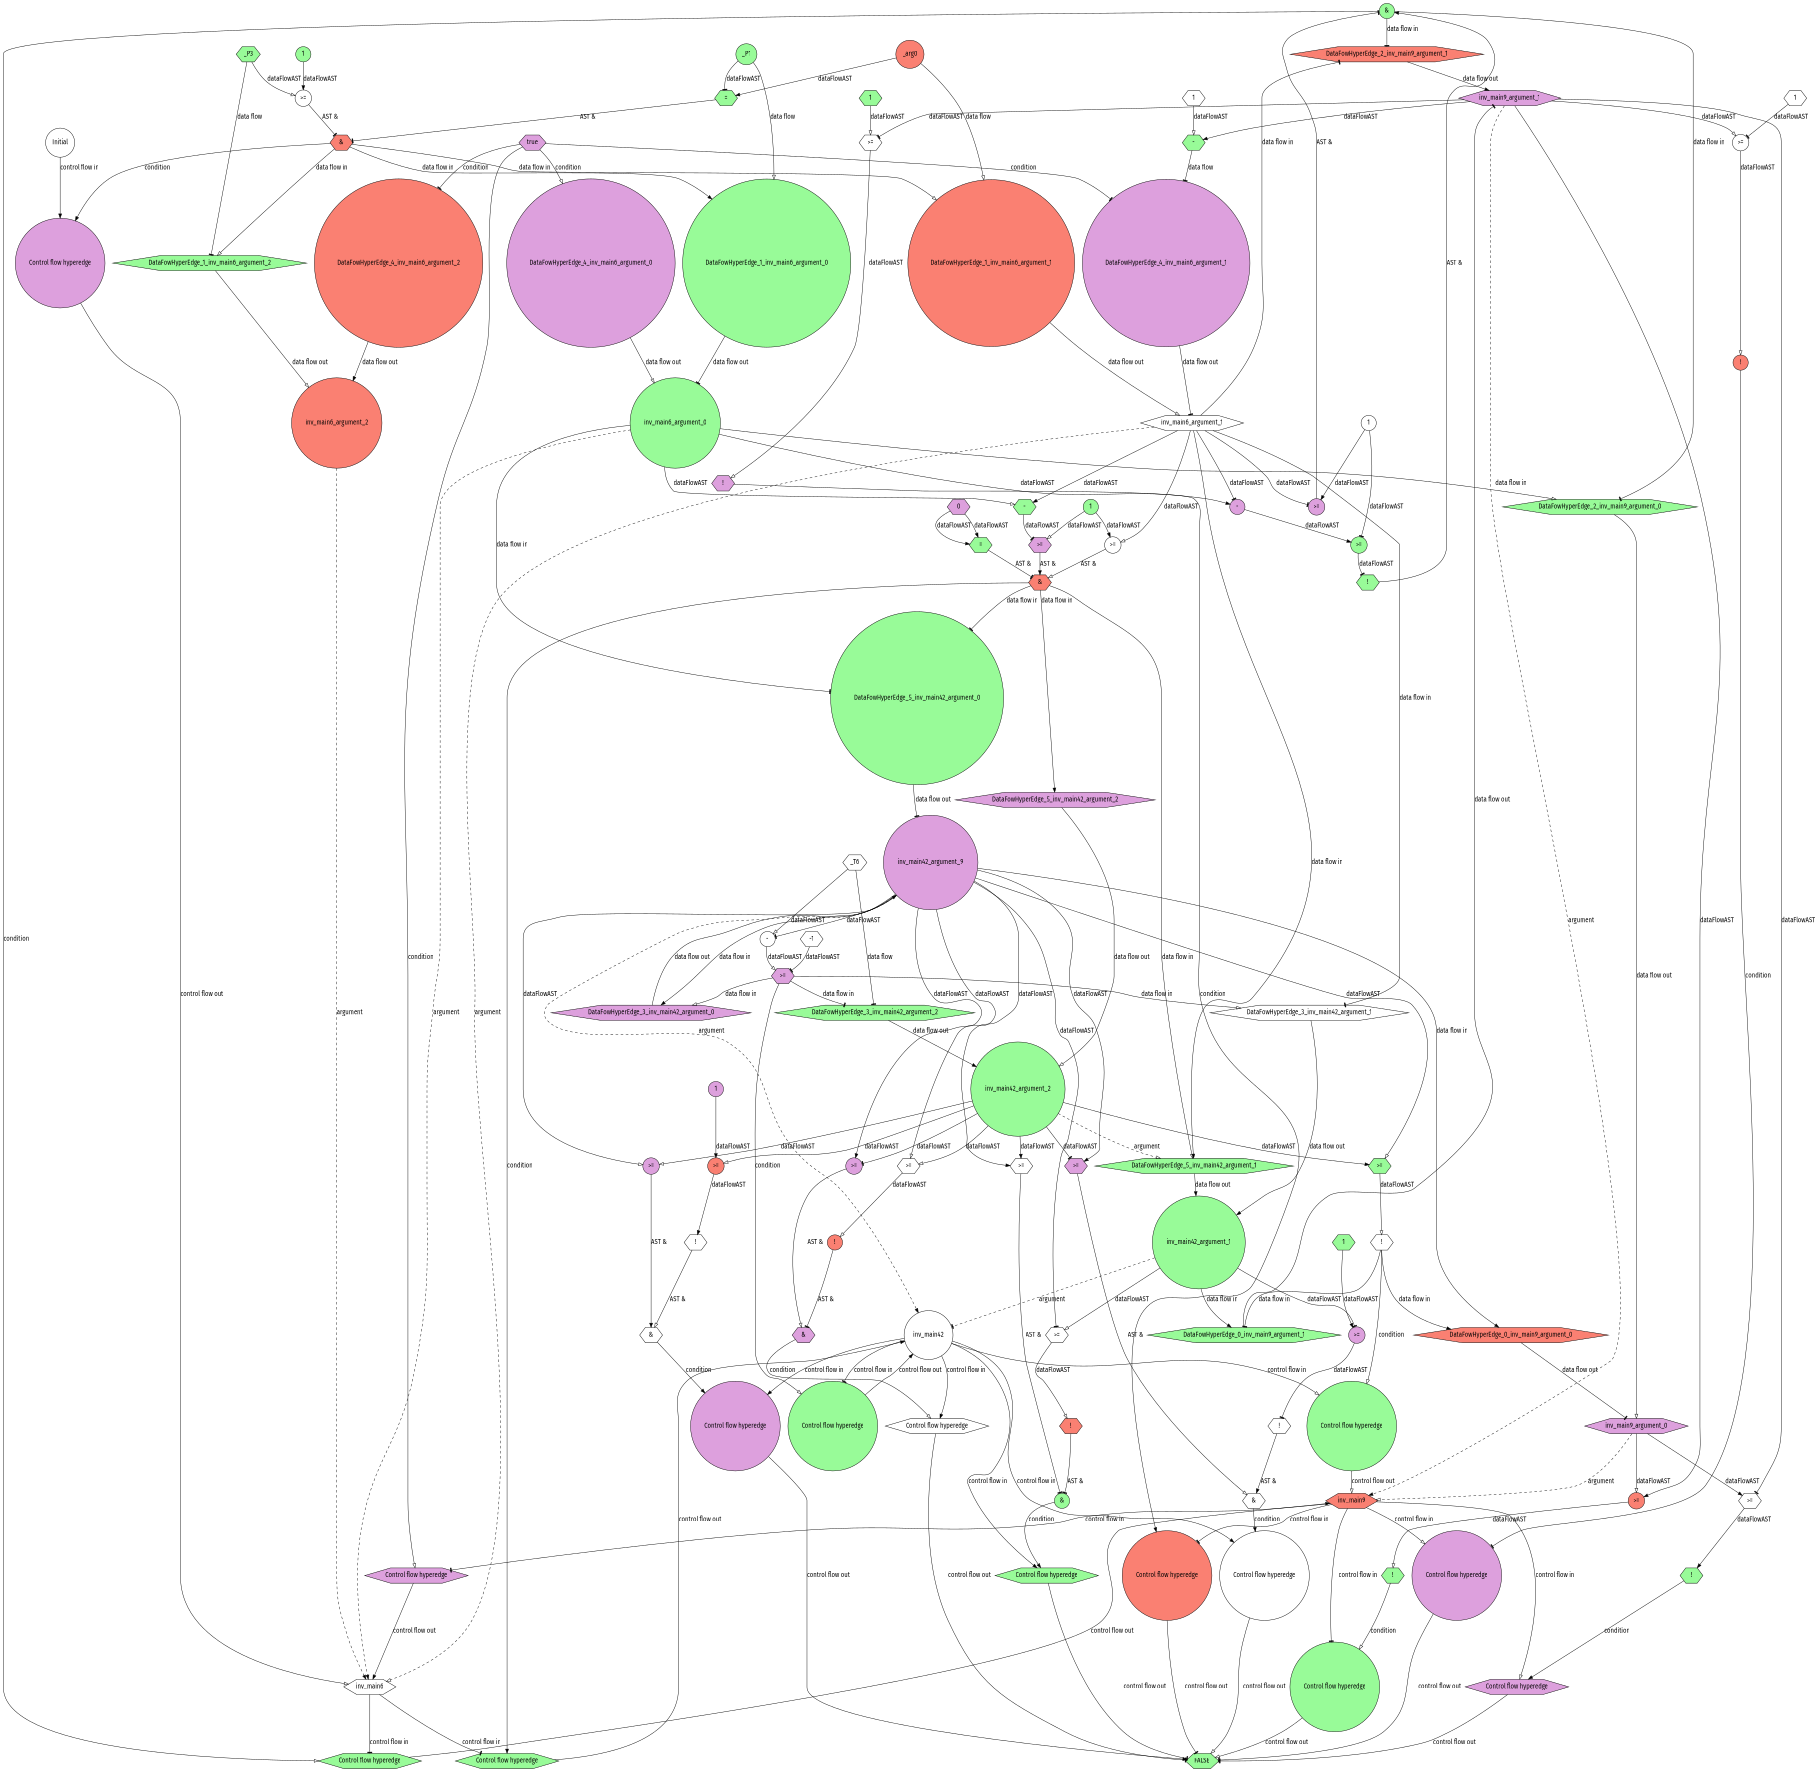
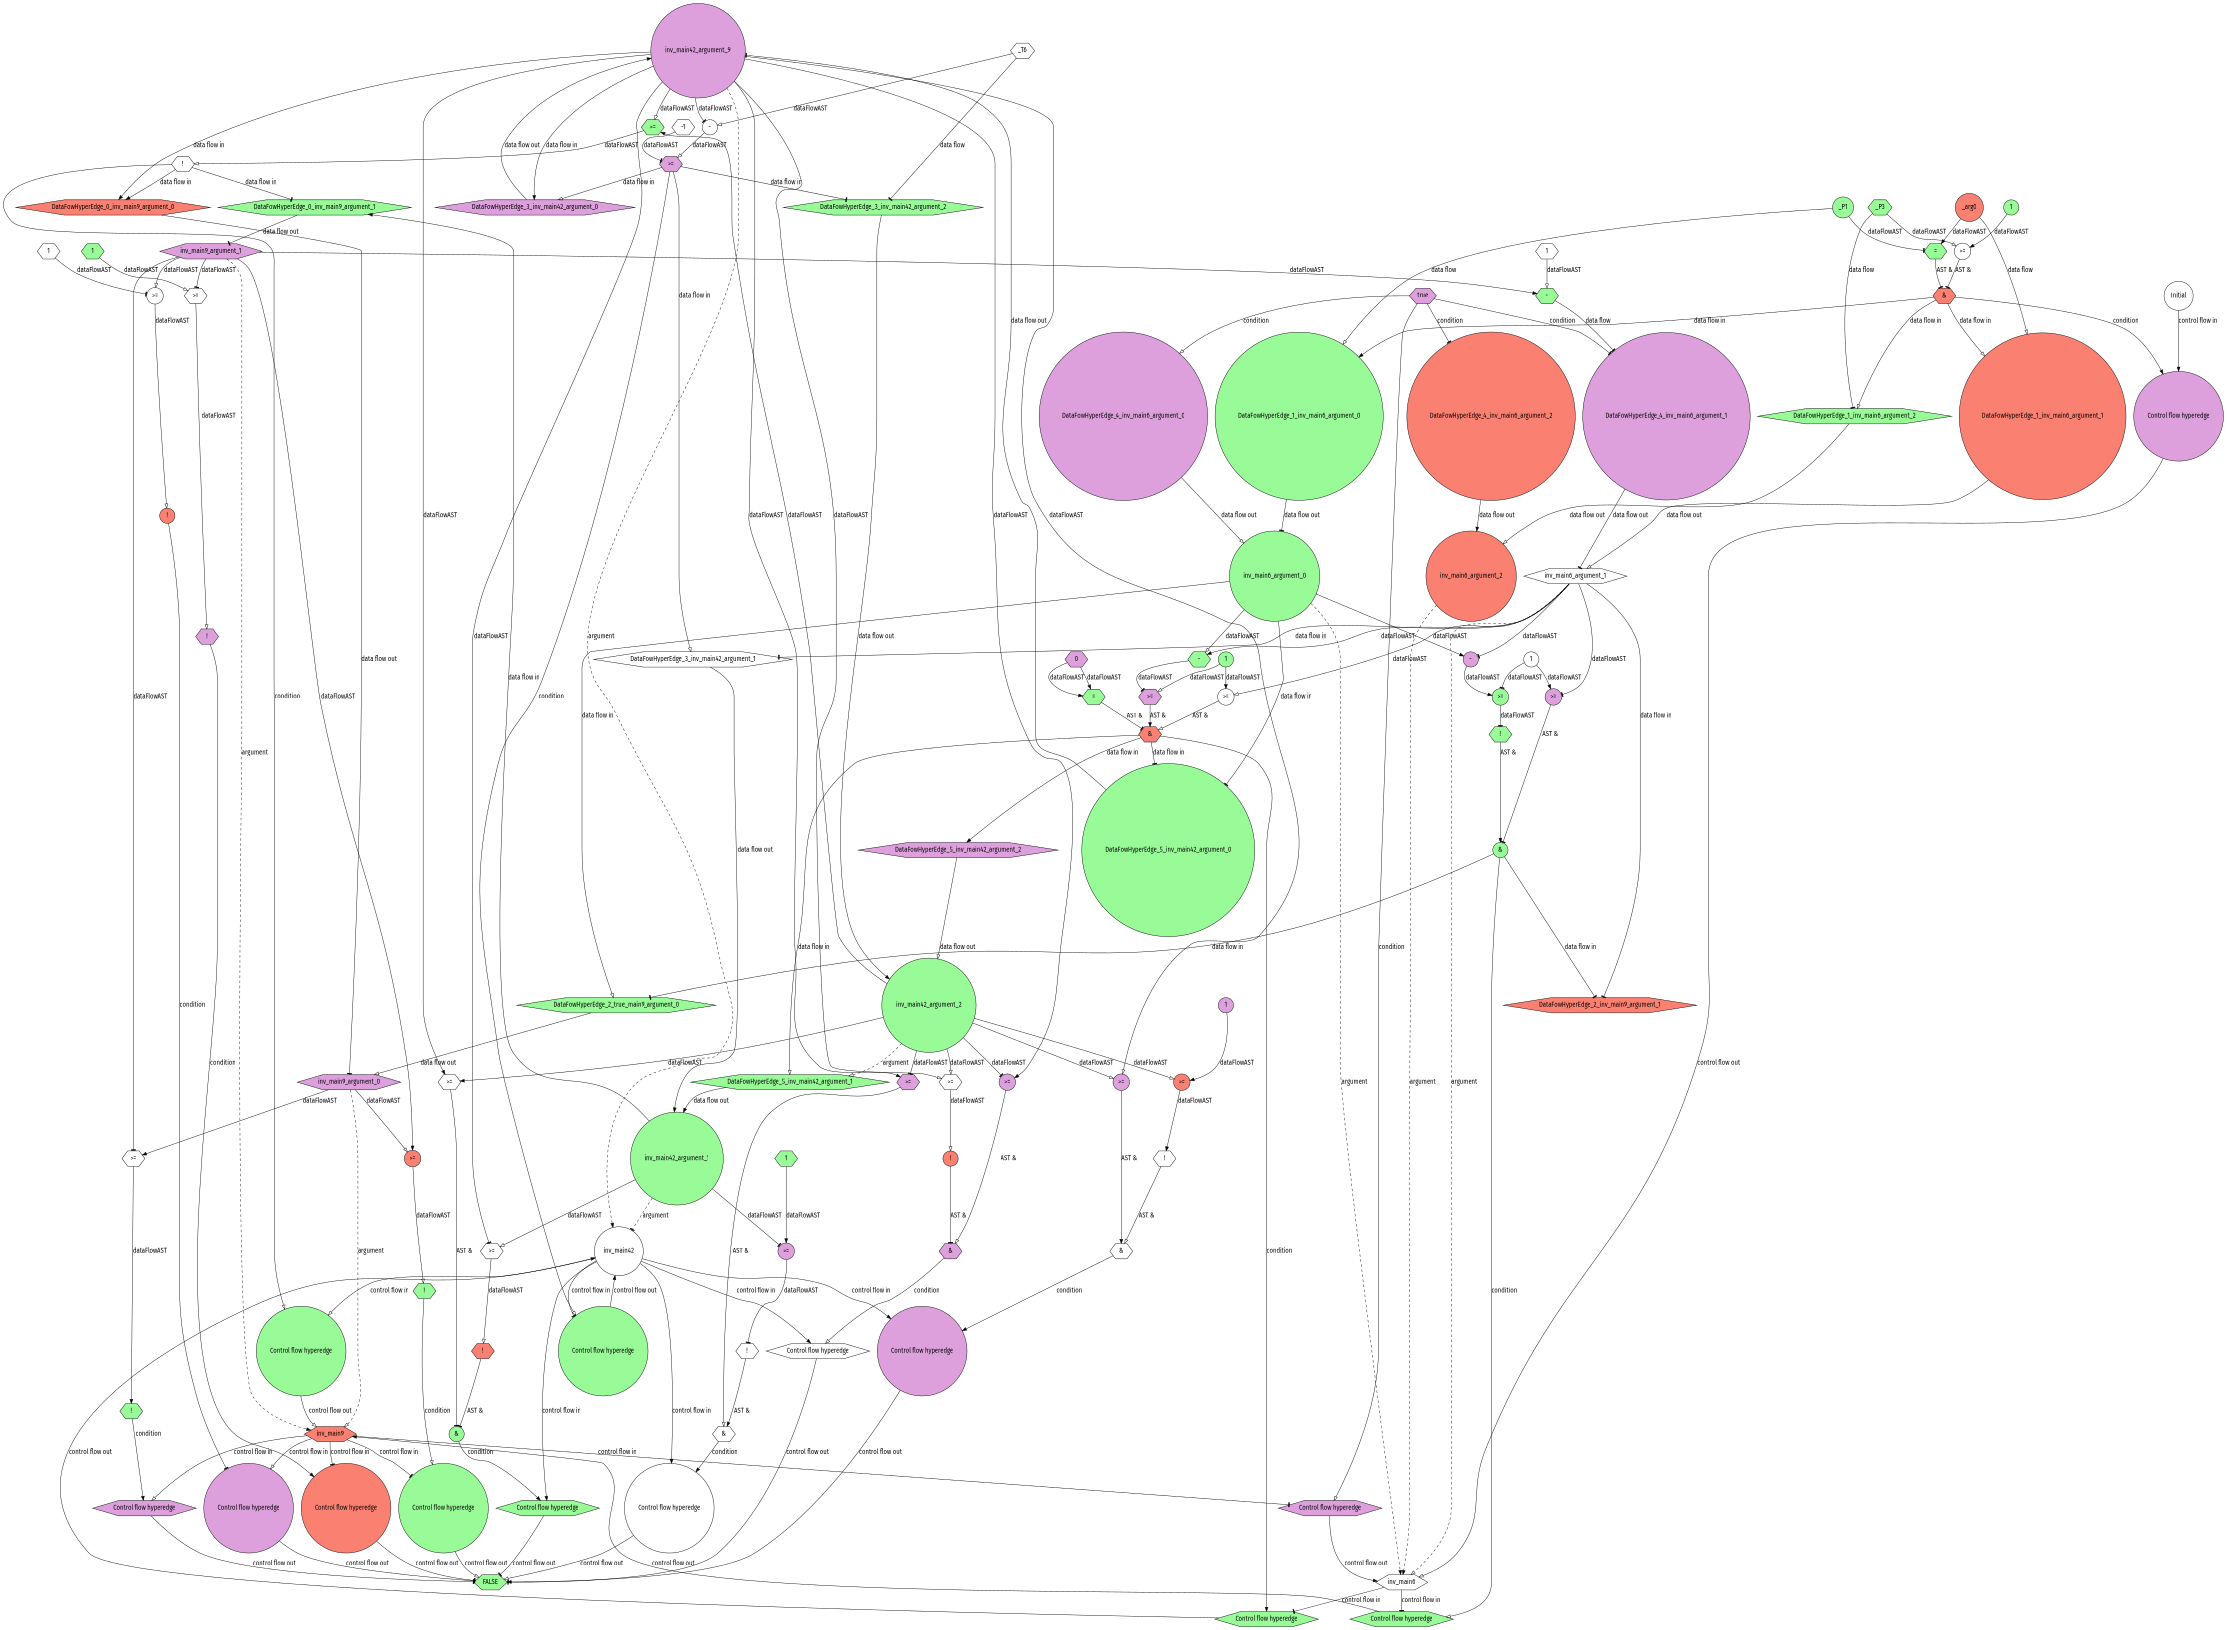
edge "DataFowHyperEdge_2_inv_main9_argument_1" -> "inv_main9_argument_1": removed, label "data flow out"
node "DataFowHyperEdge_2_inv_main9_argument_0": label "DataFowHyperEdge_2_inv_main9_argument_0" -> "DataFowHyperEdge_2_true_main9_argument_0"
edge "inv_main6_argument_1" -> "DataFowHyperEdge_5_inv_main42_argument_1": removed, label "data flow in"
